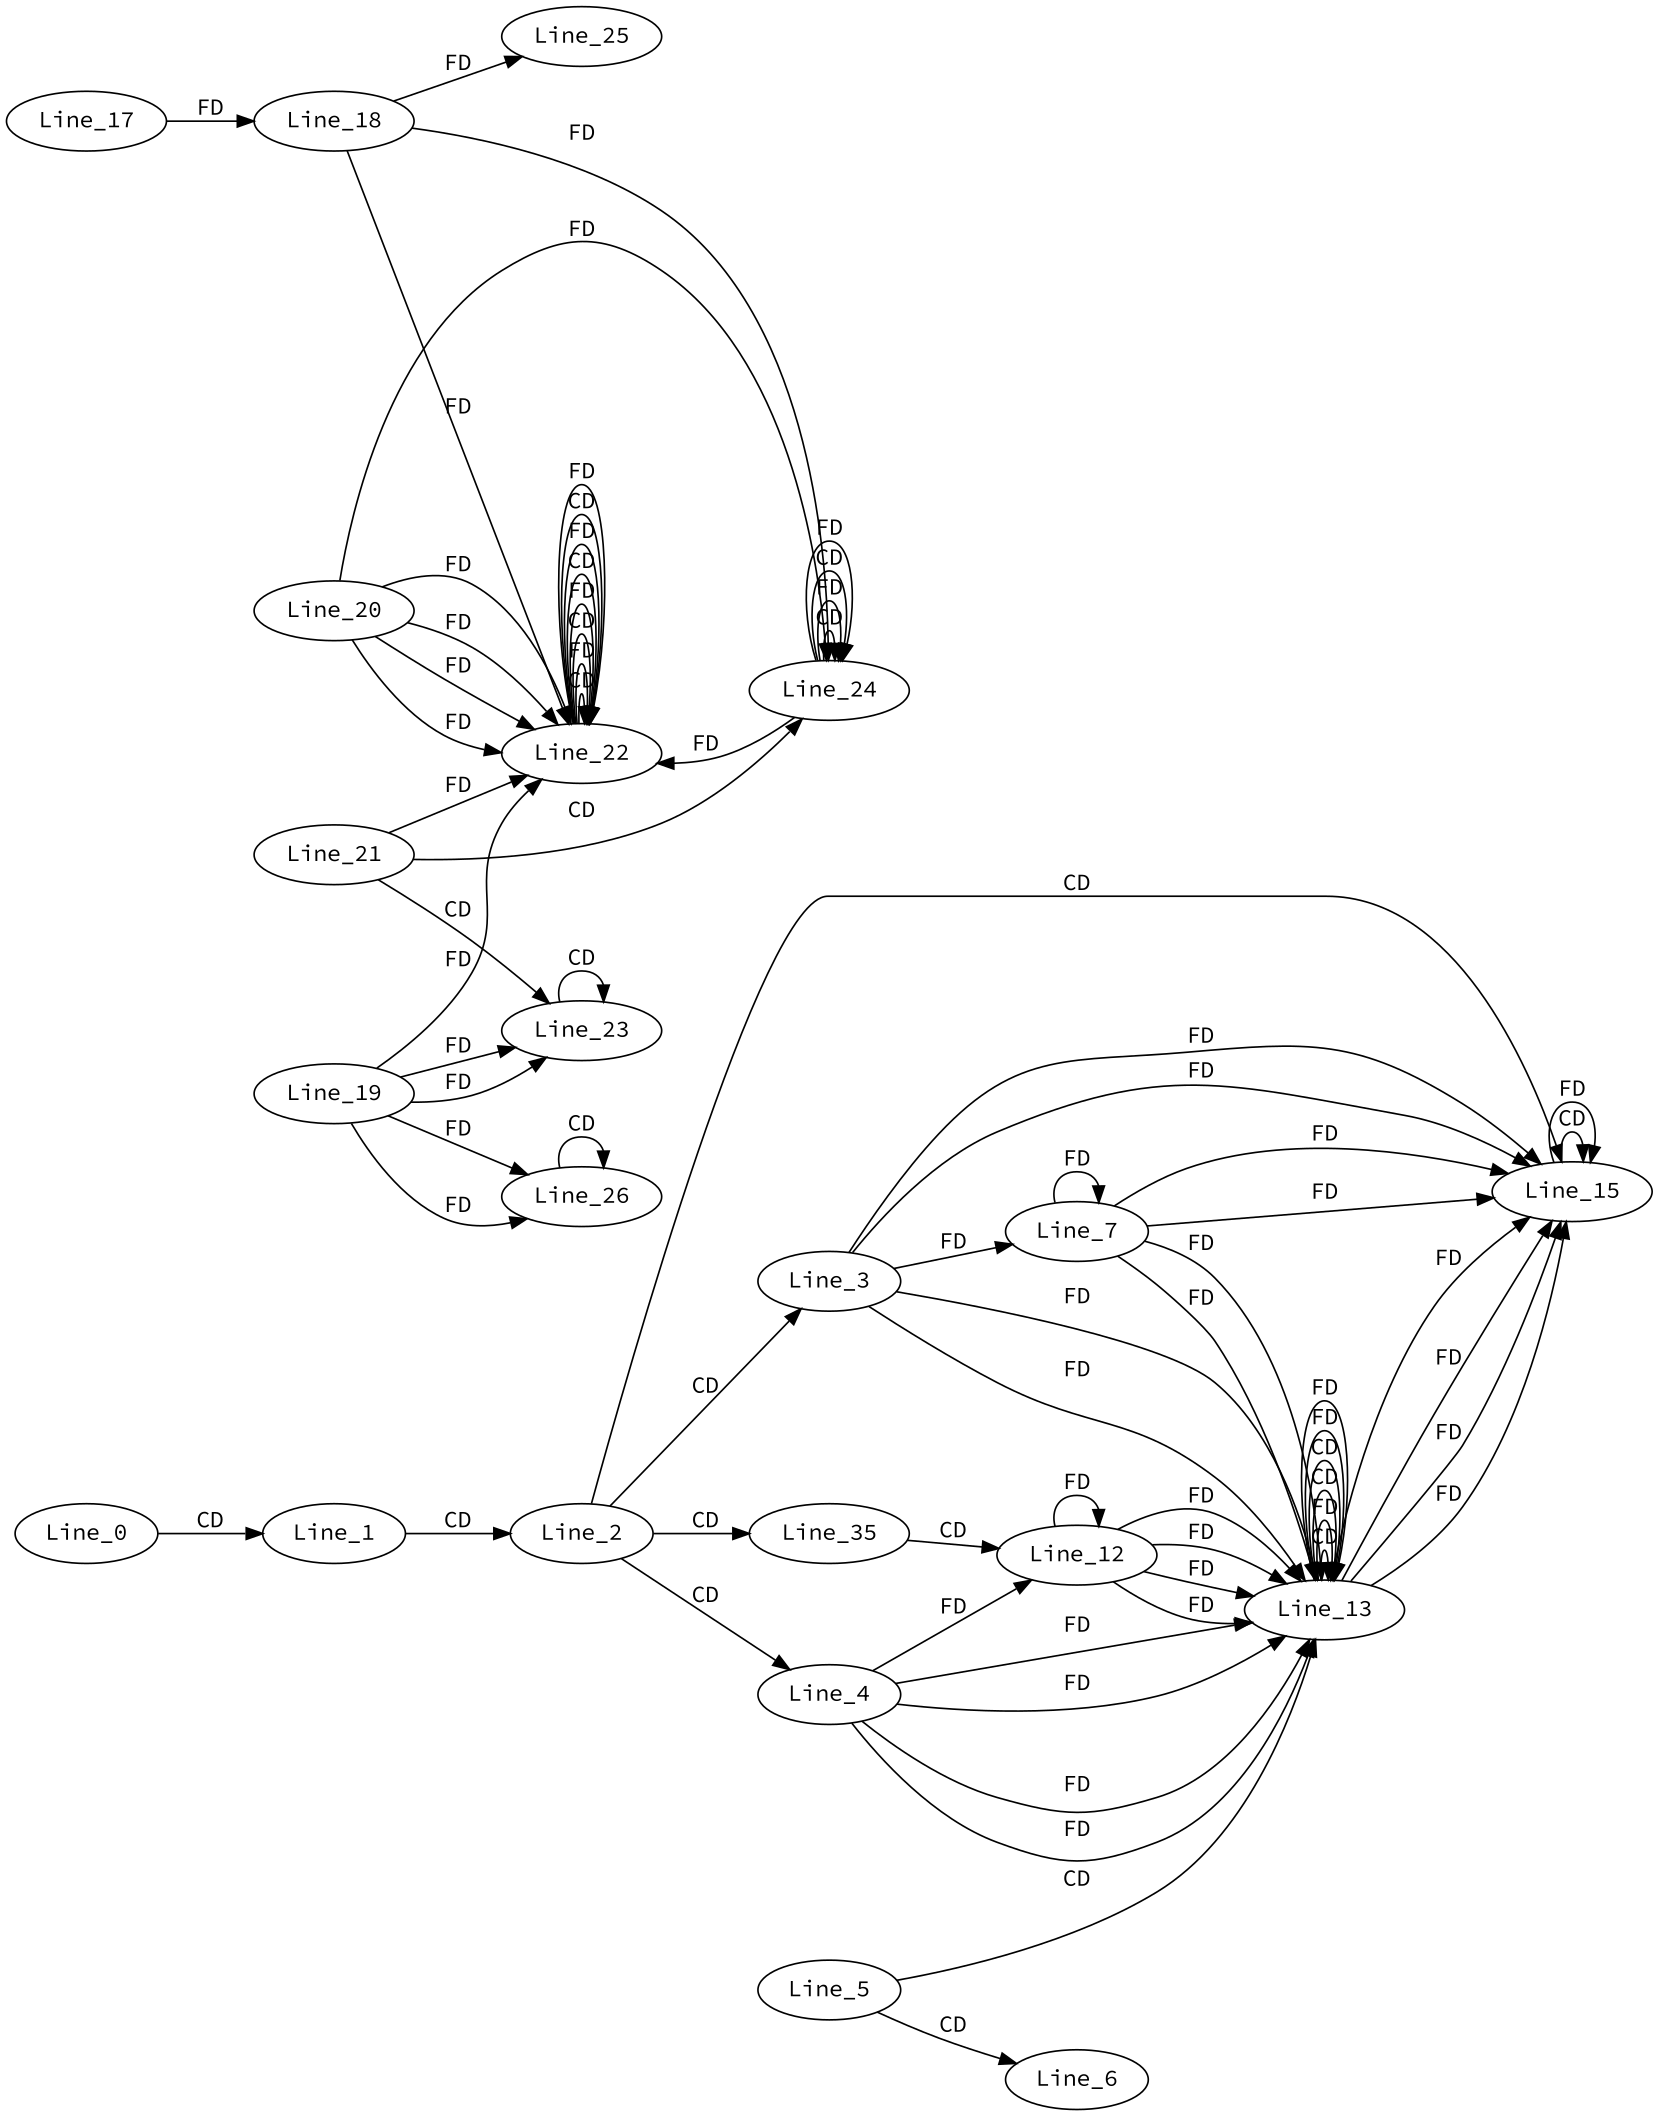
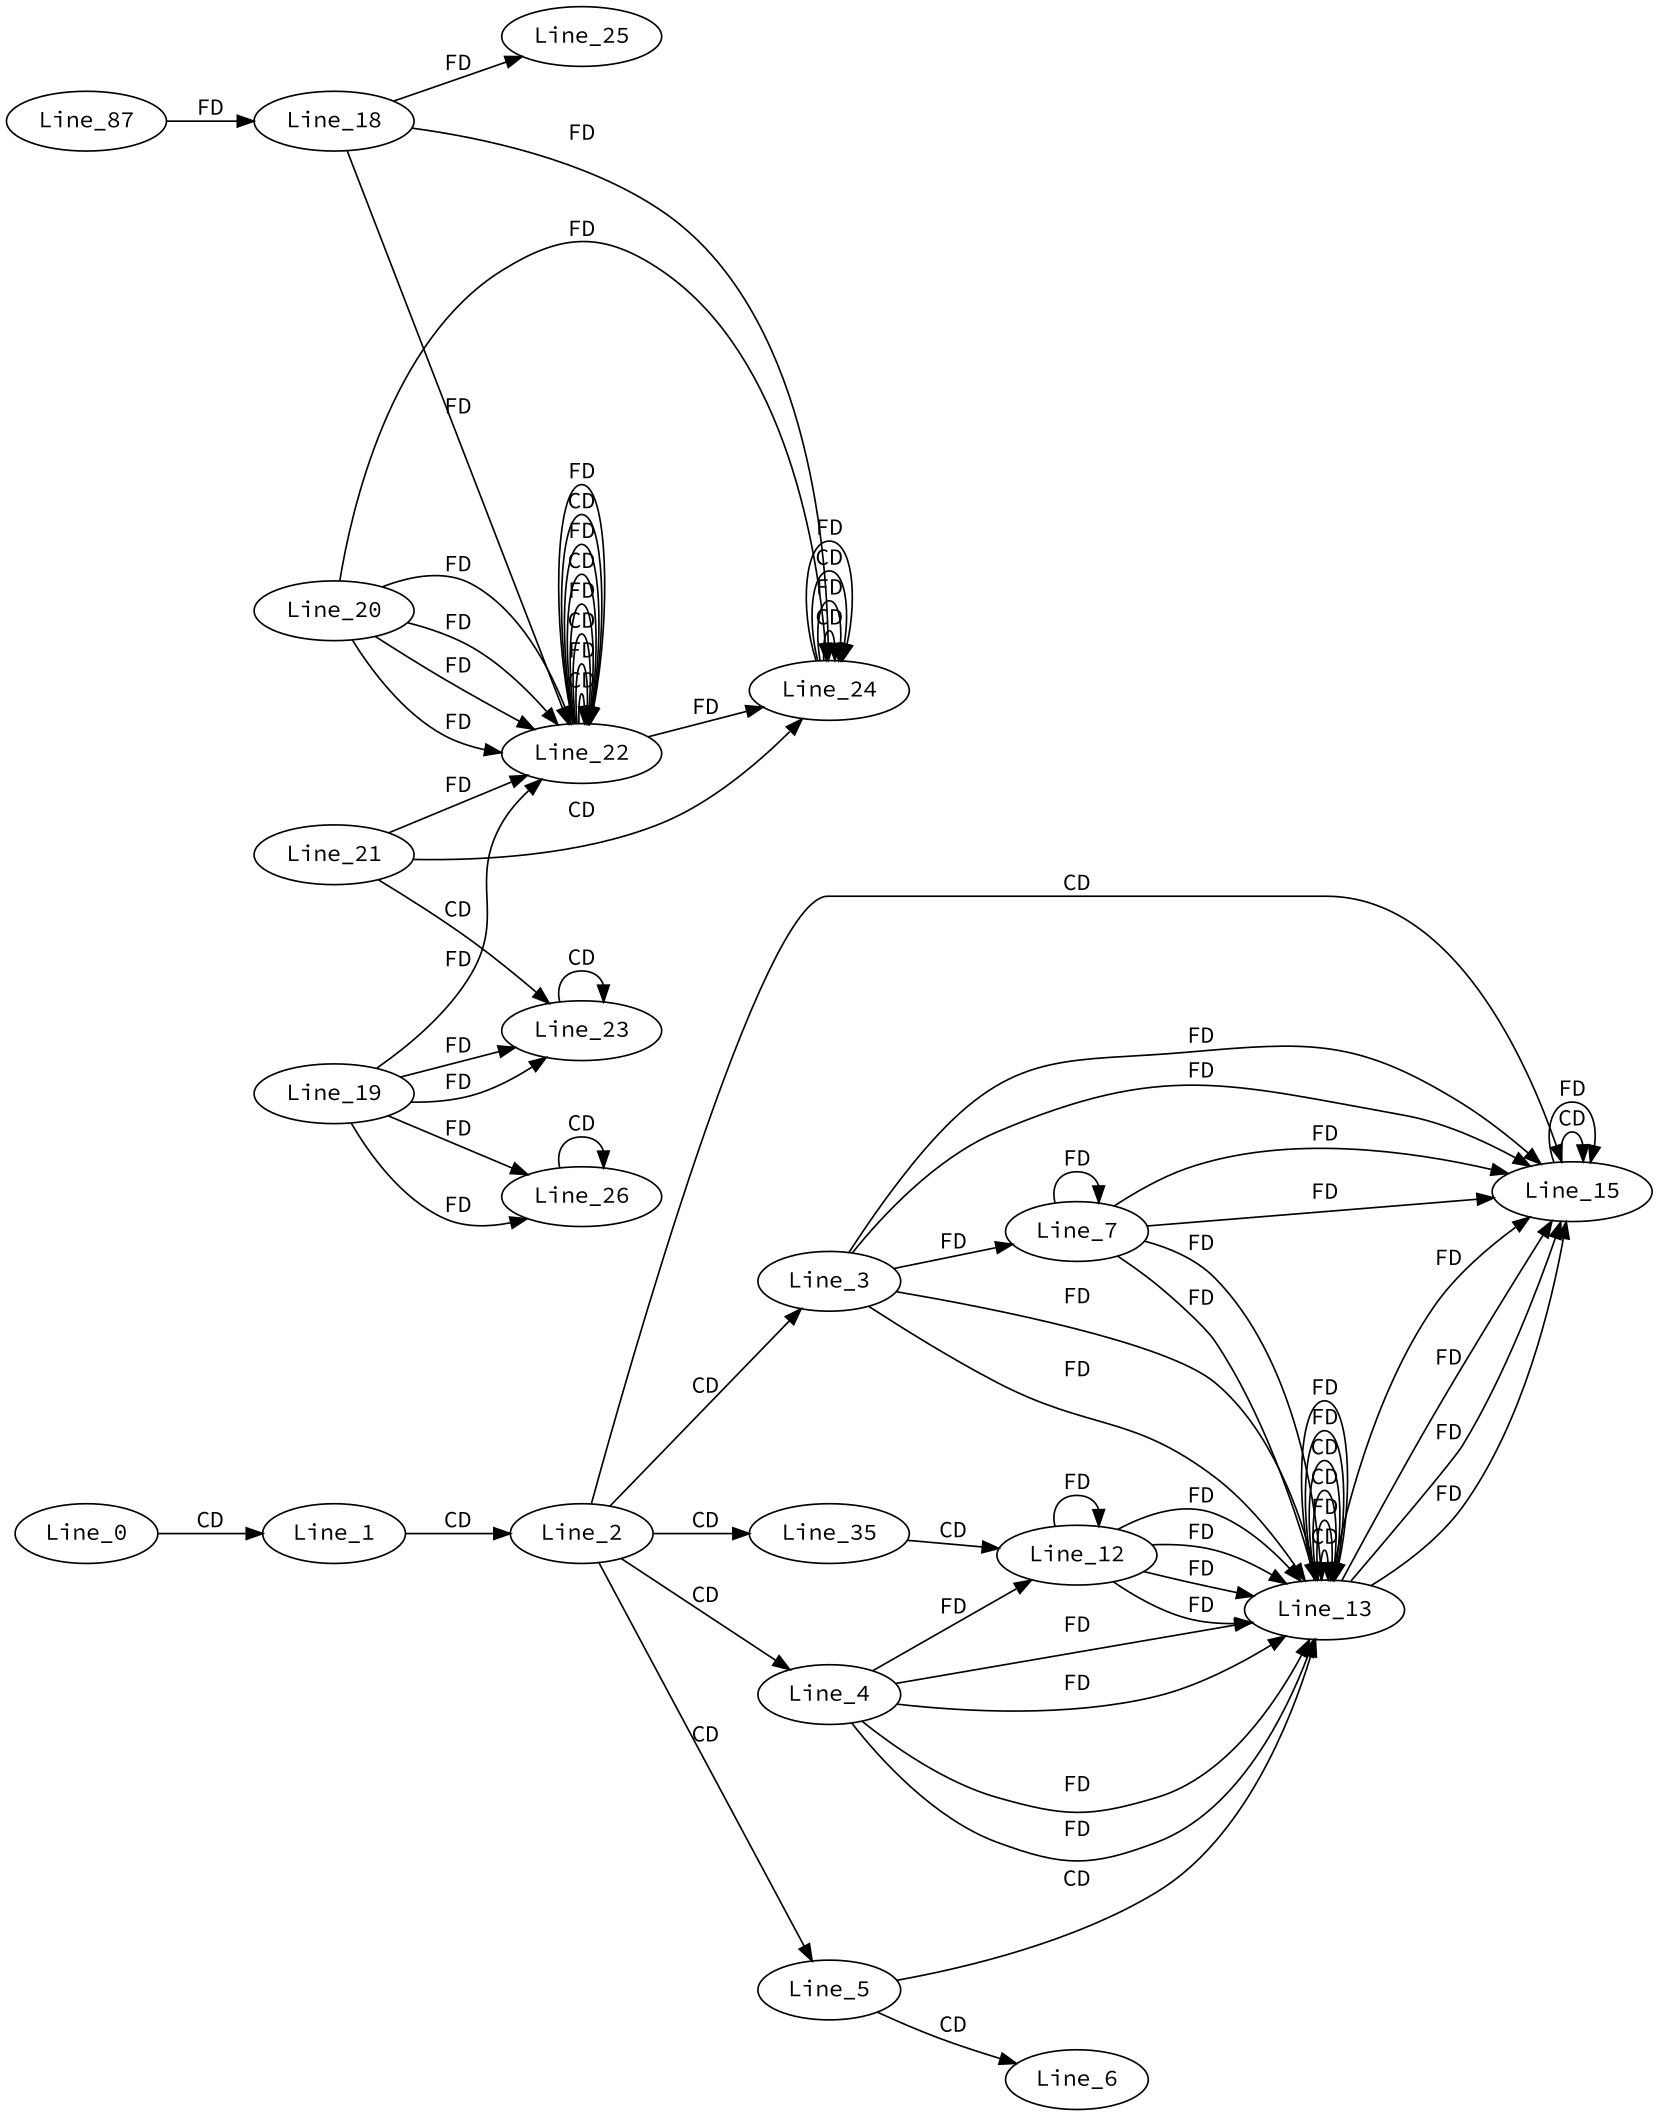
node "Line_17": label "Line_17" -> "Line_87"
edge "Line_24" -> "Line_22": reversed
edge "Line_2" -> "Line_5": added, label "CD"
